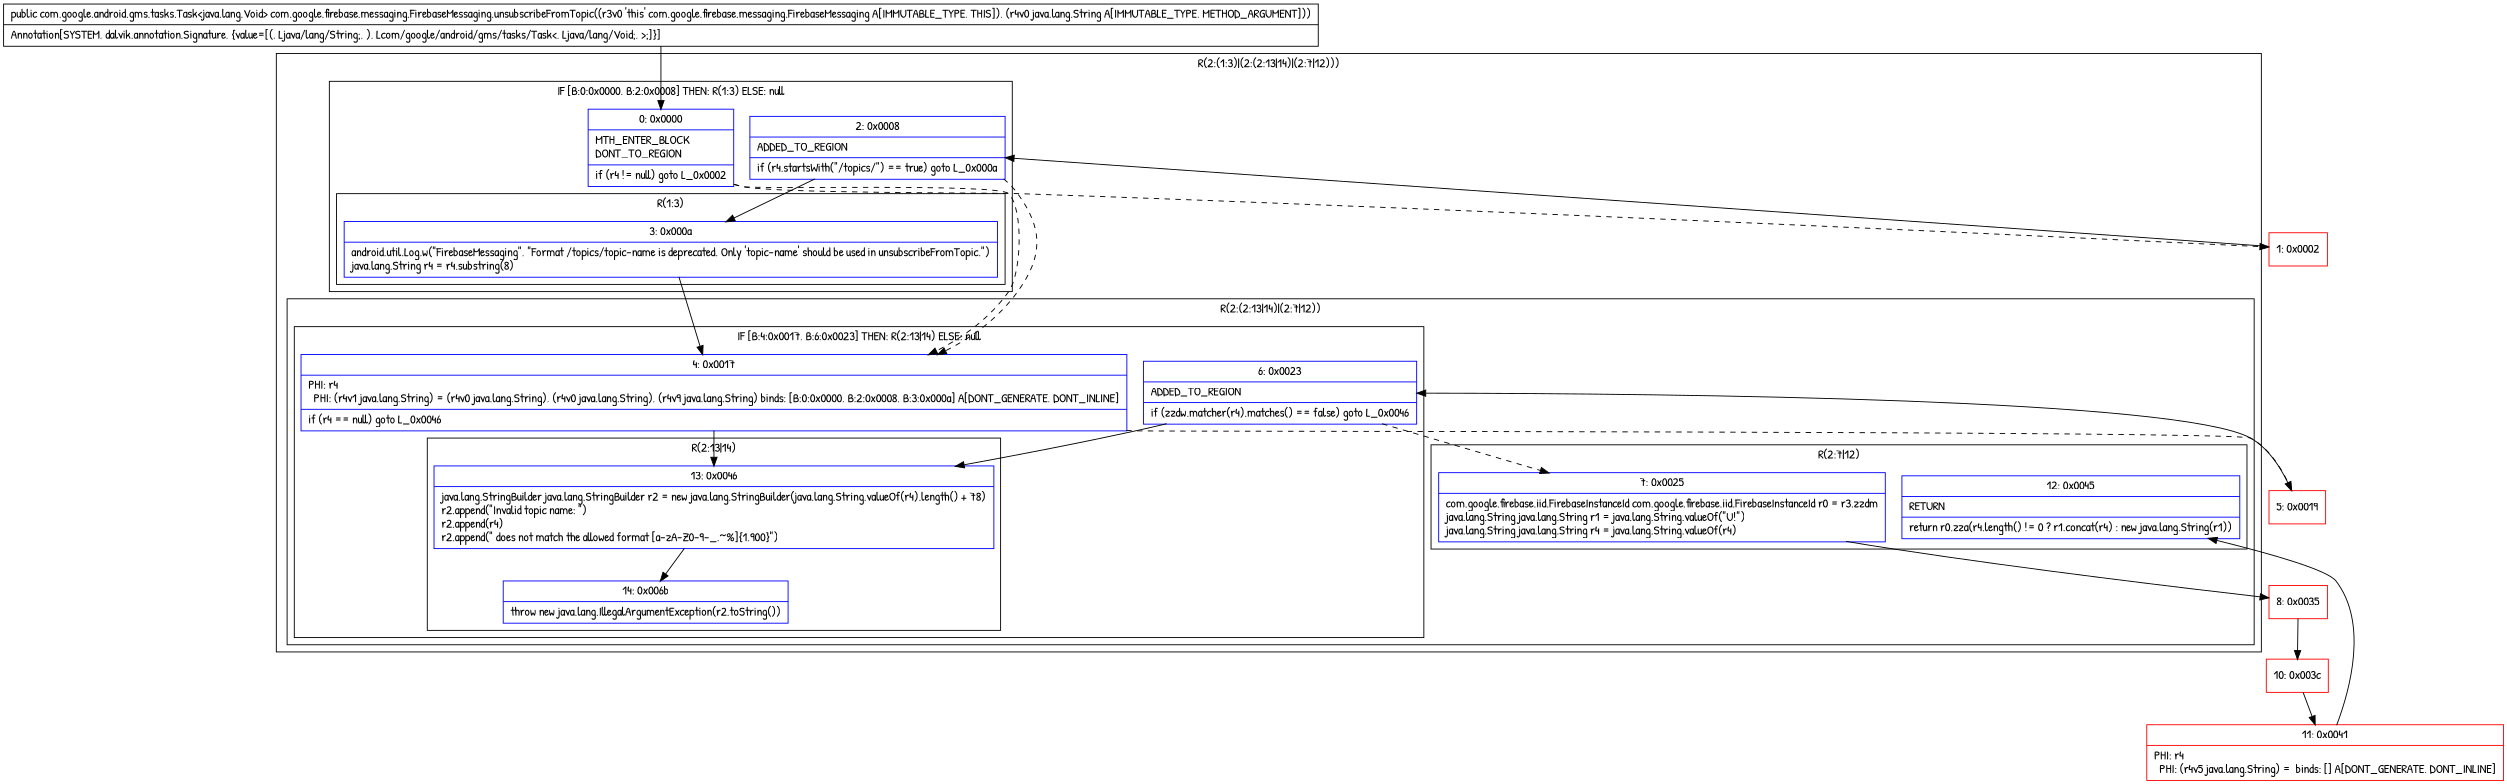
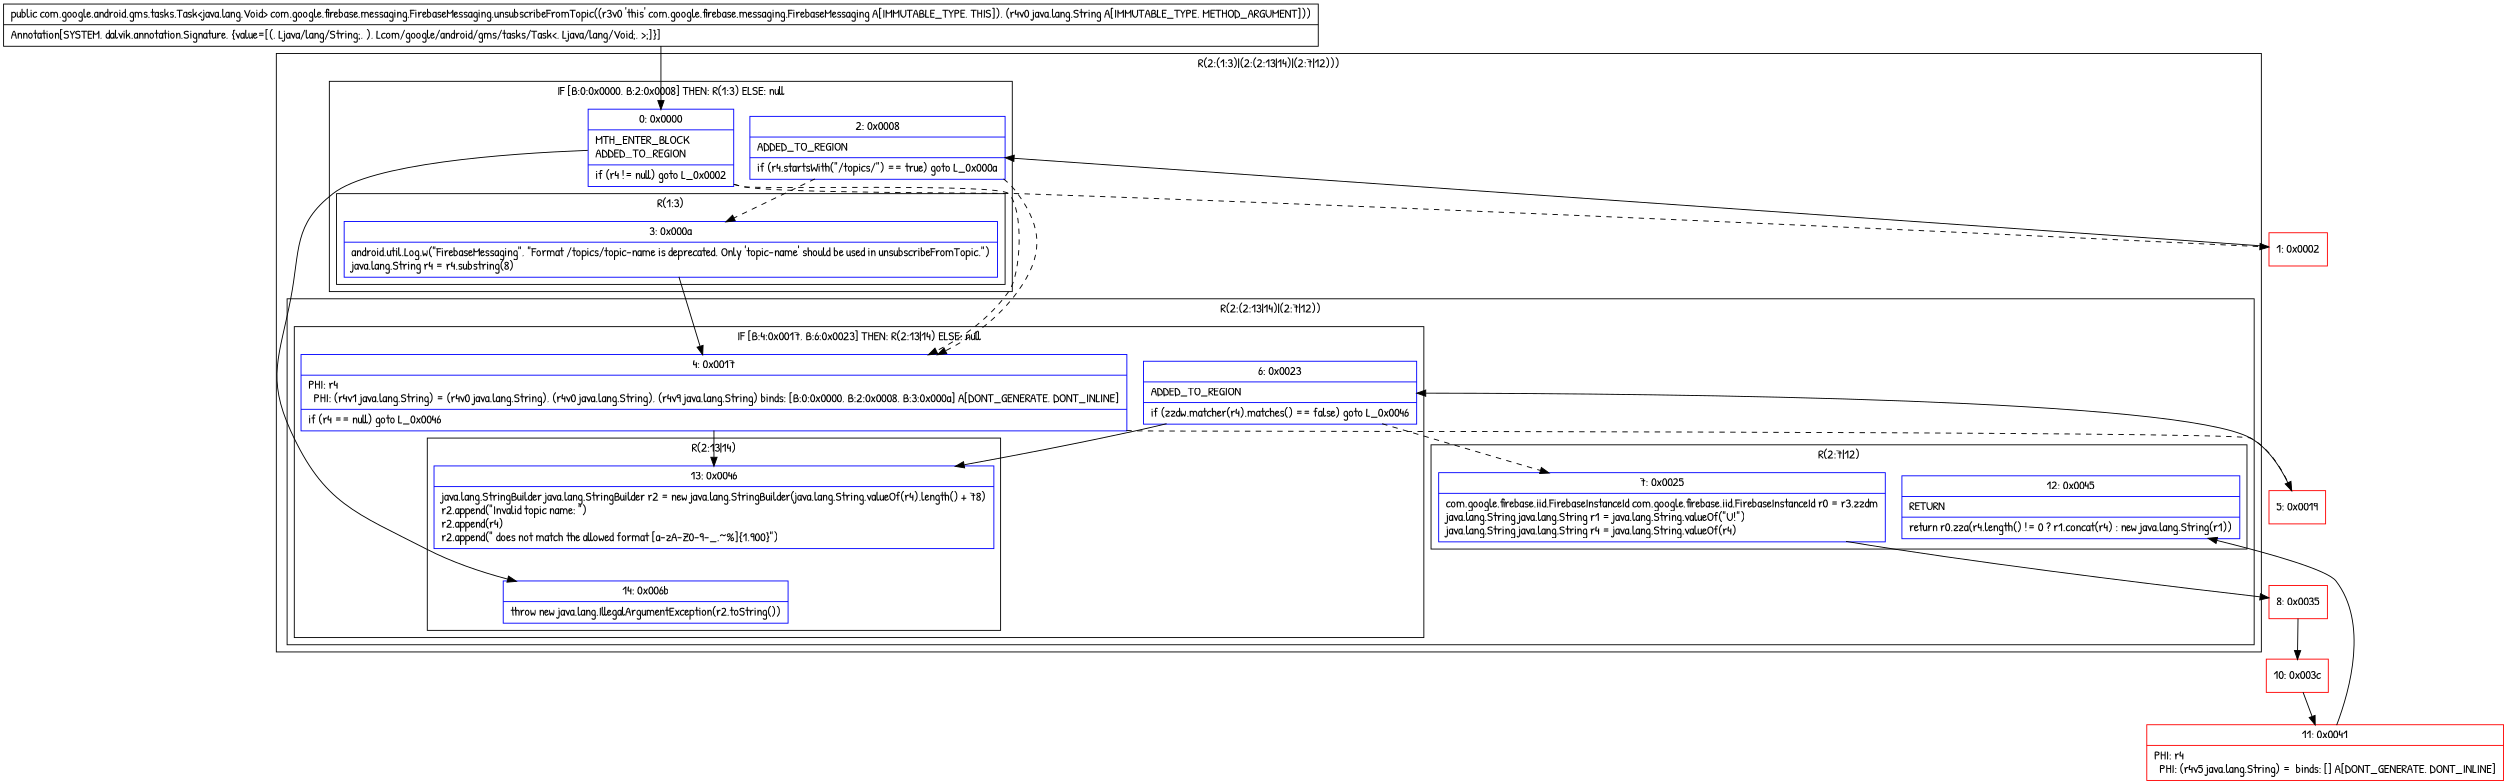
node "0: 0x0000": text "DONT_TO_REGION" -> "ADDED_TO_REGION"
edge "2: 0x0008" -> "3: 0x000a": style solid -> dashed
edge "13: 0x0046" -> "14: 0x006b": now "0: 0x0000" -> "14: 0x006b"
